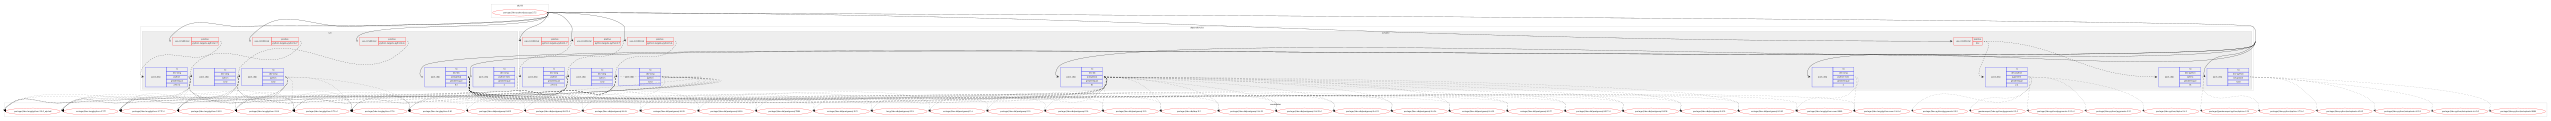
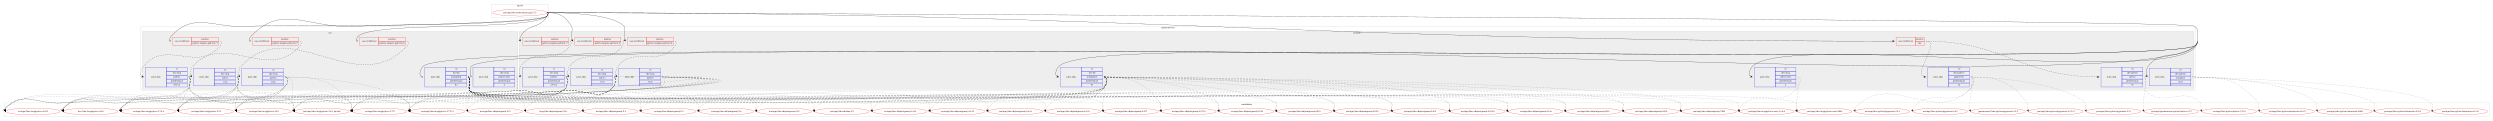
node "portage://dev-lang/python-3.6.9": label "portage://dev-lang/python-3.6.9" -> "doc://dev-lang/python-3.6.9"
node "portage://dev-db/postgresql-9.4.22-r1": removed
node "portage://dev-python/alpha-2.4.2": label "portage://dev-python/alpha-2.4.2" -> "portage://dev-python/pygments-2.4.2"
